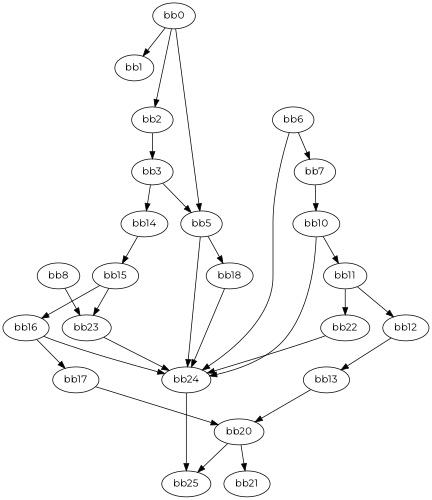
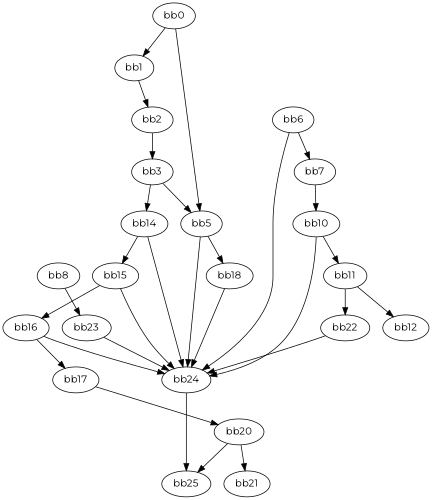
edge "bb0" -> "bb2": now "bb1" -> "bb2"
edge "bb14" -> "bb24": added
edge "bb15" -> "bb23": now "bb15" -> "bb24"
node "bb13": removed
